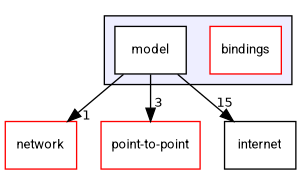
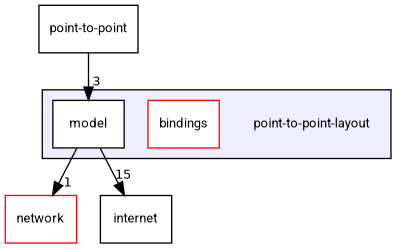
edge "model" -> "point-to-point": reversed
node "point-to-point-layout": added
node "point-to-point": color red -> black
